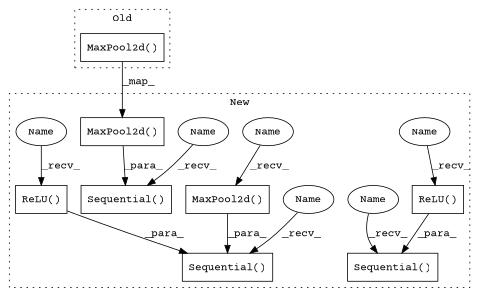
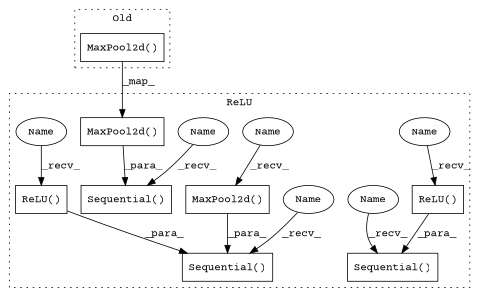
cluster "New": label "New" -> "ReLU"
